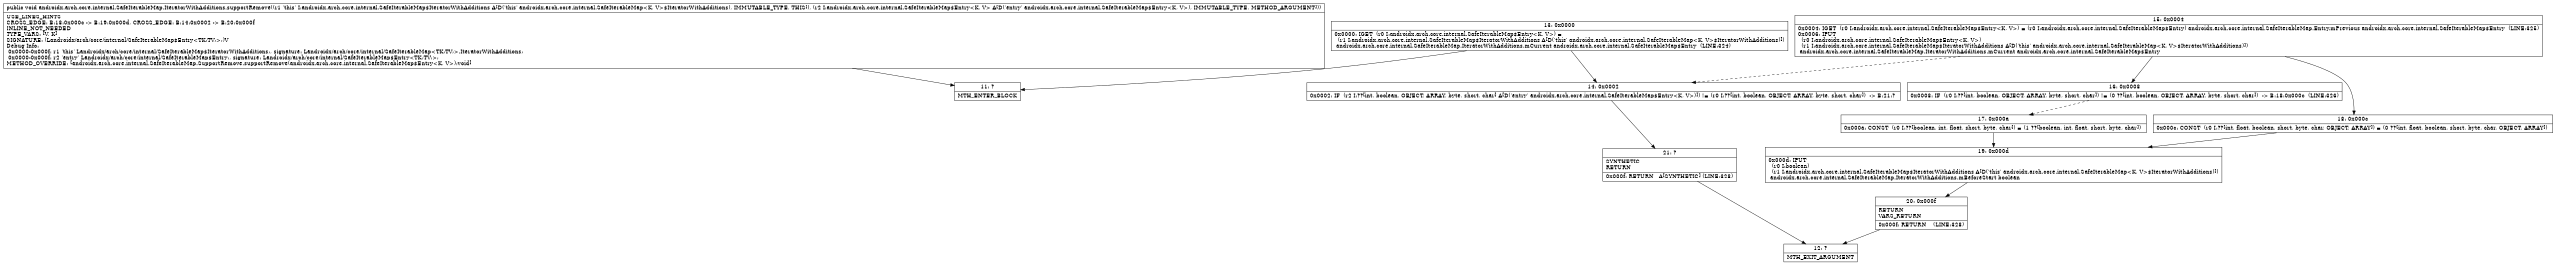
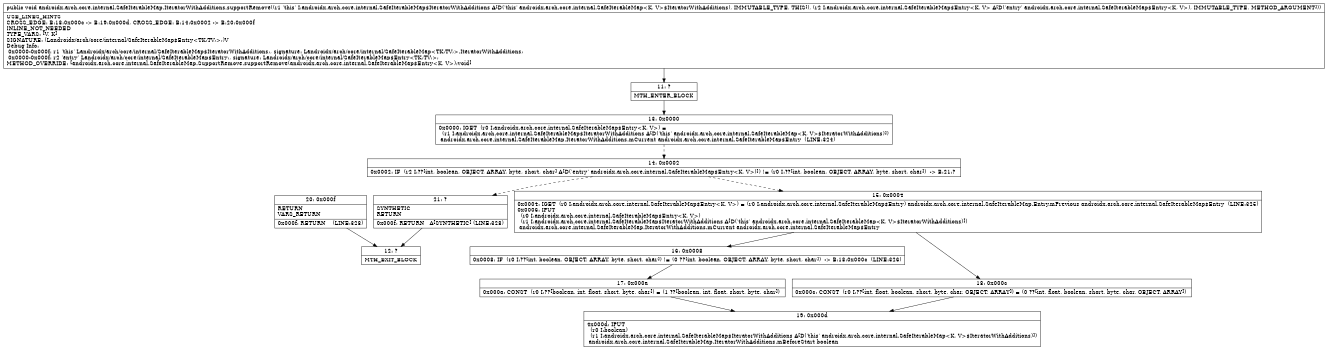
edge "13: 0x0000" -> "14: 0x0002": style solid -> dashed
edge "15: 0x0004" -> "14: 0x0002": reversed
edge "13: 0x0000" -> "11: ?": reversed
edge "16: 0x0008" -> "17: 0x000a": style dashed -> solid
edge "14: 0x0002" -> "21: ?": style solid -> dashed
node "19: 0x000d": text "0x000d: IPUT" -> "4x000d: IPUT"
edge "19: 0x000d" -> "20: 0x000f": removed
node "12: ?": text "MTH_EXIT_ARGUMENT" -> "MTH_EXIT_BLOCK"
